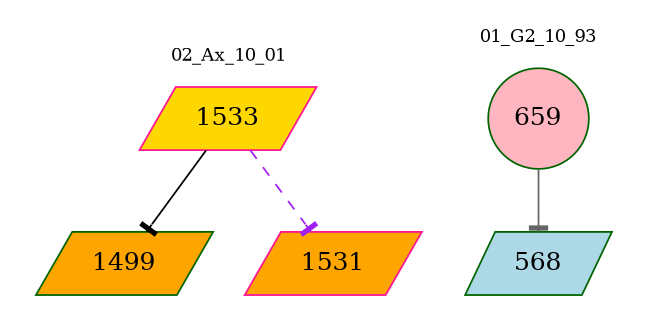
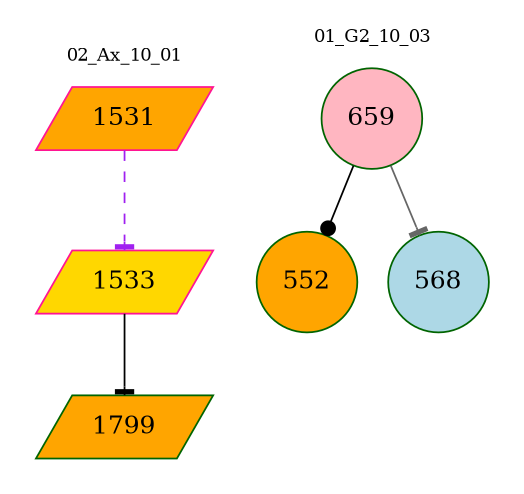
cluster "01_G2_10_93": label "01_G2_10_93" -> "01_G2_10_03"
edge "1533" -> "1531": reversed
node "1499": label "1499" -> "1799"
node "568": shape parallelogram -> circle
node "552": added
